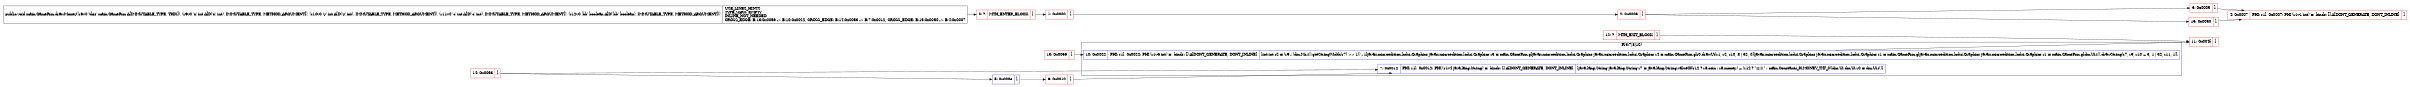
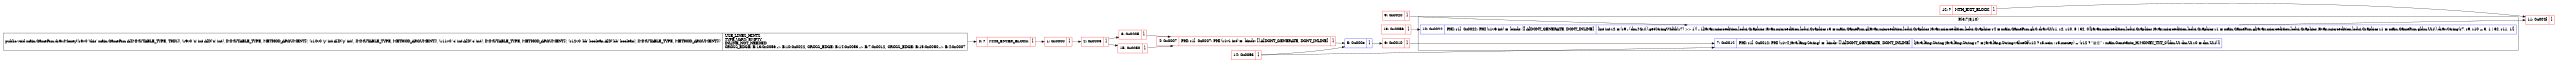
node "9: 0x0020": added
edge "4: 0x0007" -> "5: 0x000e": added
